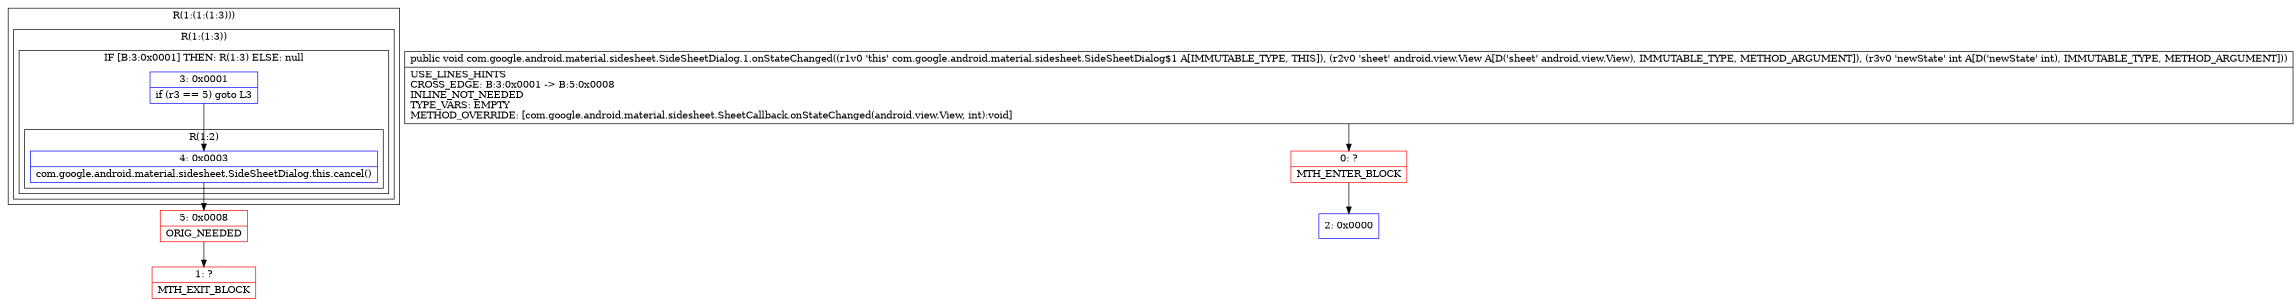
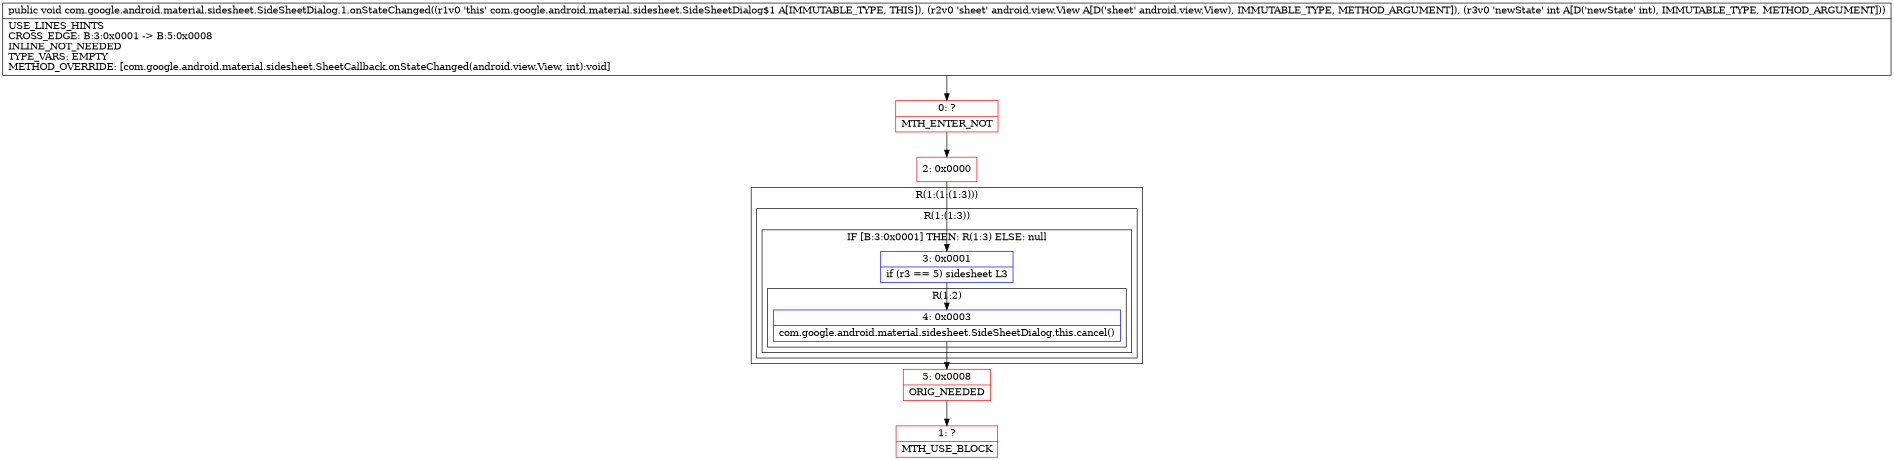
node "3: 0x0001": text "if (r3 == 5) goto L3" -> "if (r3 == 5) sidesheet L3"
node "0: ?": text "MTH_ENTER_BLOCK" -> "MTH_ENTER_NOT"
edge "2: 0x0000" -> "3: 0x0001": added
node "2: 0x0000": color blue -> red
node "1: ?": text "MTH_EXIT_BLOCK" -> "MTH_USE_BLOCK"
